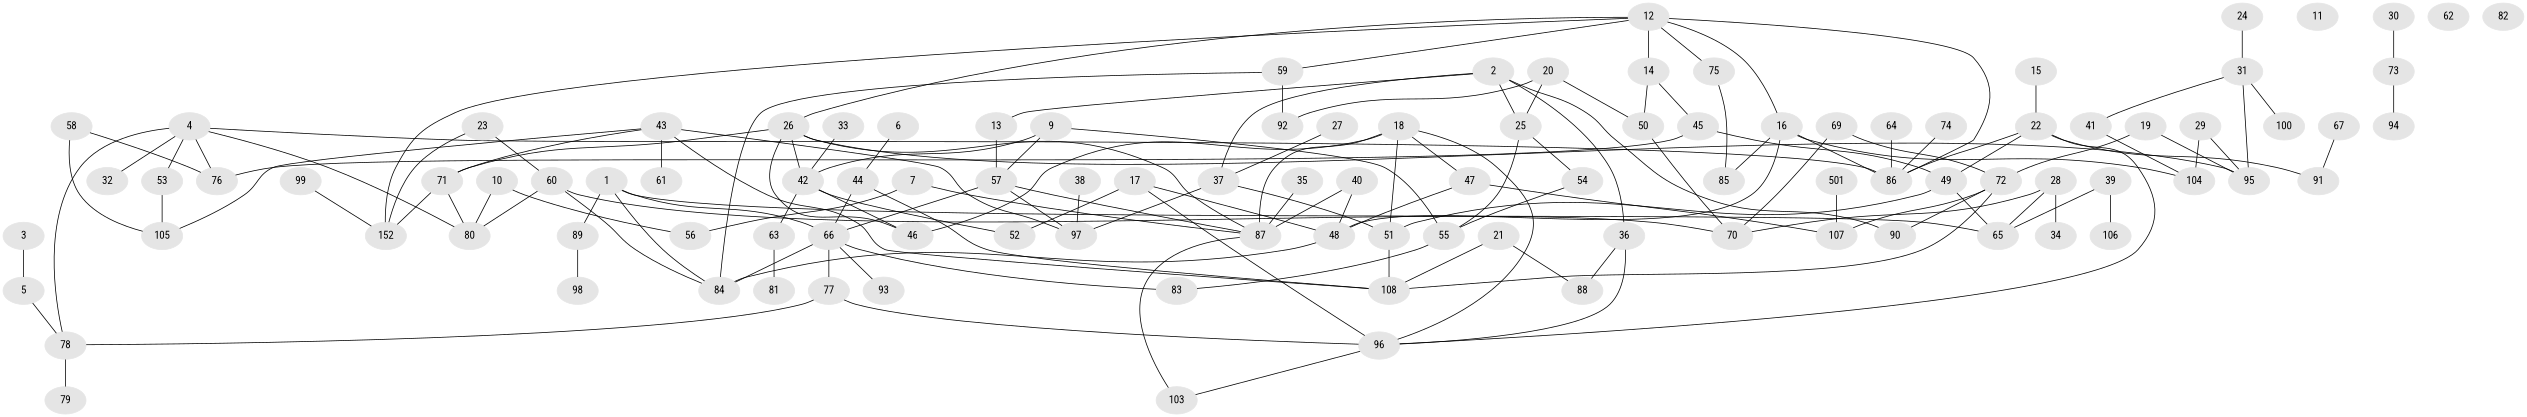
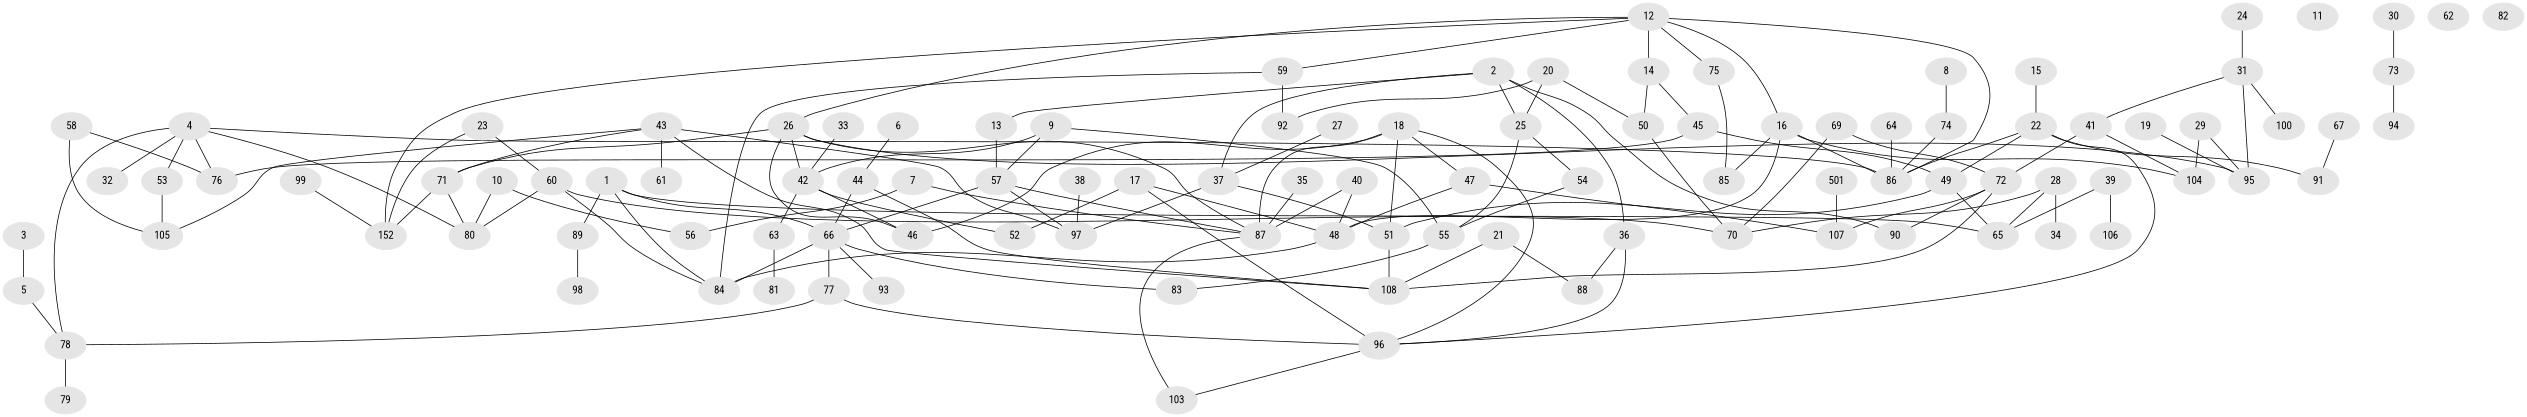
node "8": added
edge "19" -- "72": now "41" -- "72"
